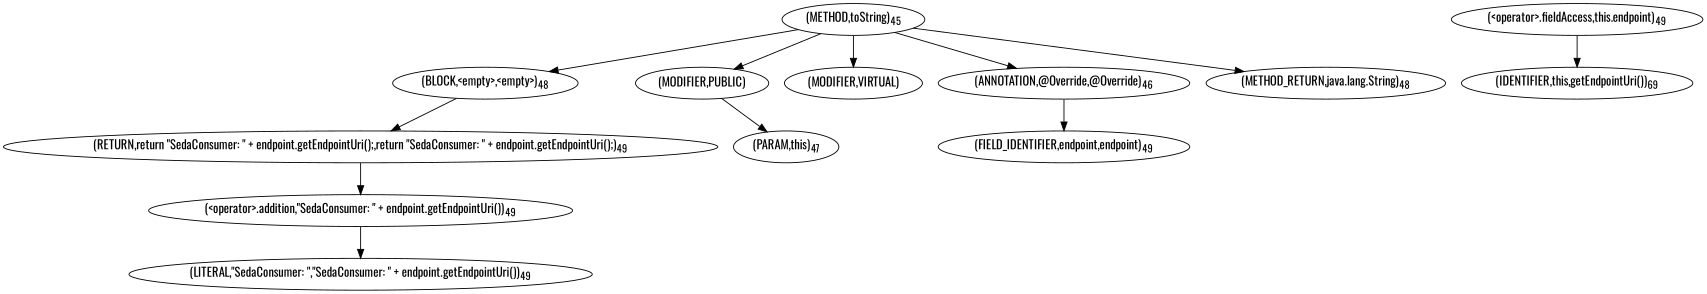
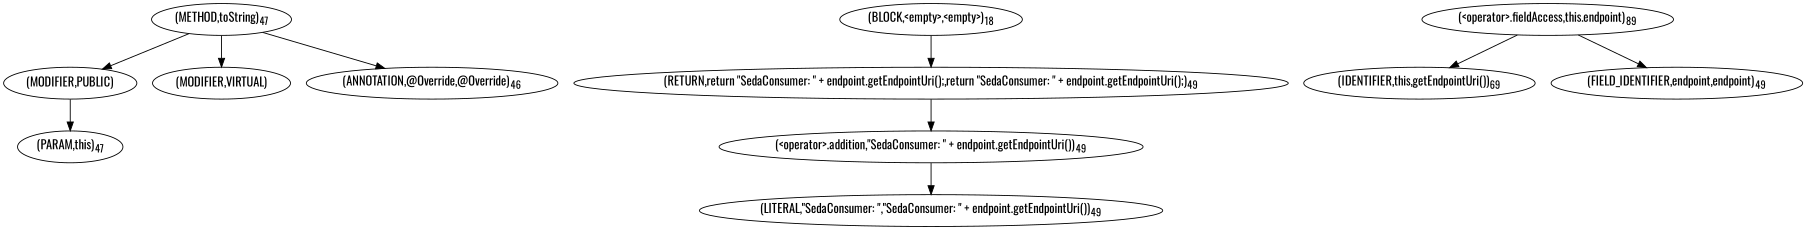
node "(METHOD,toString)": text "45" -> "47"
node "(<operator>.fieldAccess,this.endpoint)": text "49" -> "89"
edge "(METHOD,toString)" -> "(BLOCK,<empty>,<empty>)": removed
node "(BLOCK,<empty>,<empty>)": text "48" -> "18"
node "(METHOD_RETURN,java.lang.String)": removed
edge "(ANNOTATION,@Override,@Override)" -> "(FIELD_IDENTIFIER,endpoint,endpoint)": now "(<operator>.fieldAccess,this.endpoint)" -> "(FIELD_IDENTIFIER,endpoint,endpoint)"
